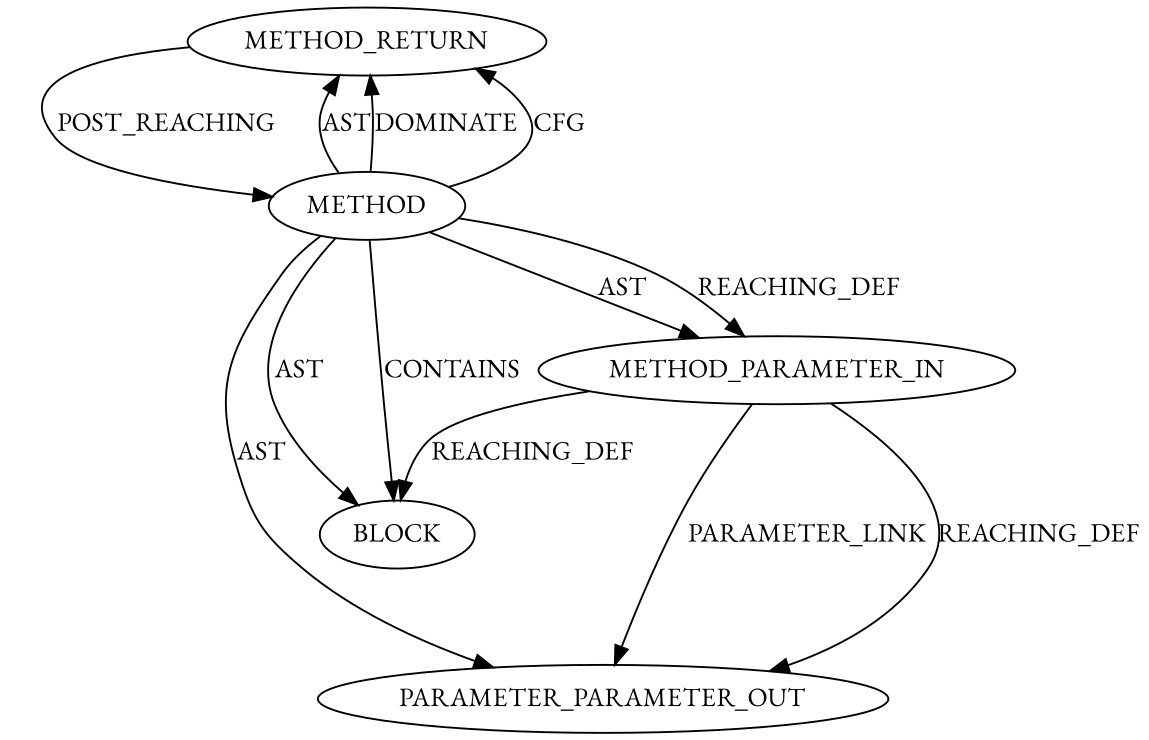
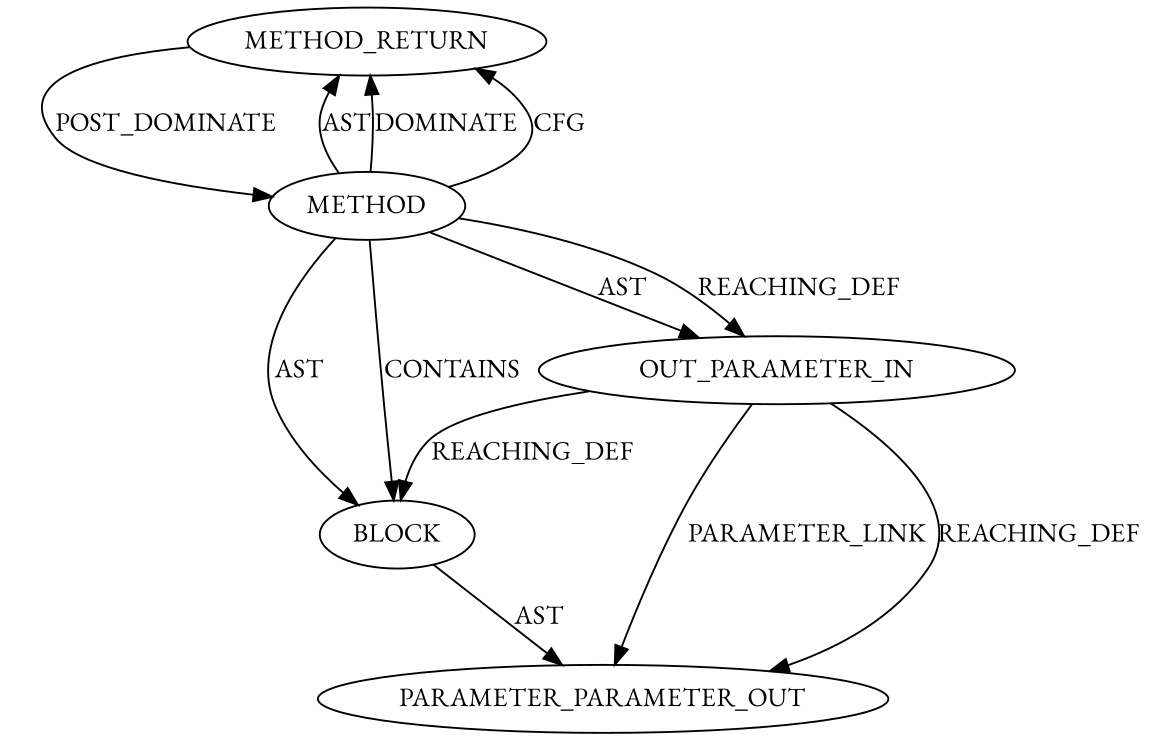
edge "METHOD_RETURN" -> "METHOD": label "POST_REACHING" -> "POST_DOMINATE"
node "METHOD_PARAMETER_IN": label "METHOD_PARAMETER_IN" -> "OUT_PARAMETER_IN"
edge "METHOD" -> "PARAMETER_PARAMETER_OUT": now "BLOCK" -> "PARAMETER_PARAMETER_OUT"
